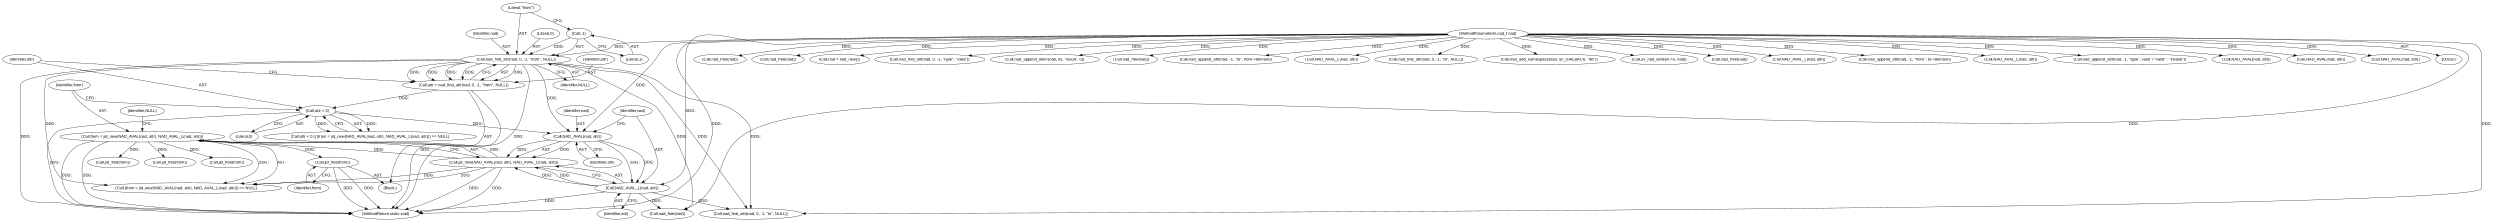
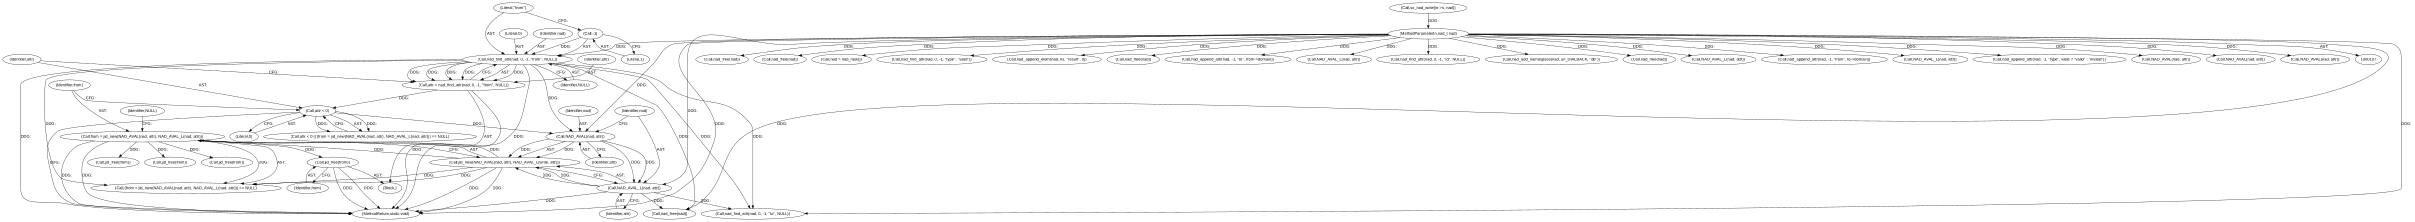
edge "(MethodParameterIn,nad_t nad)" -> "(Call,sx_nad_write(in->s, nad))": reversed
node "(Call,jid_new(NAD_AVAL(nad, attr), NAD_AVAL_L(nad, attr)))": label "(Call,jid_new(NAD_AVAL(nad, attr), NAD_AVAL_L(nad, attr)))" -> "(Call,jid_new(NAD_AVAL(nad, attr), NAD_AVAL_L(write, attr)))"
